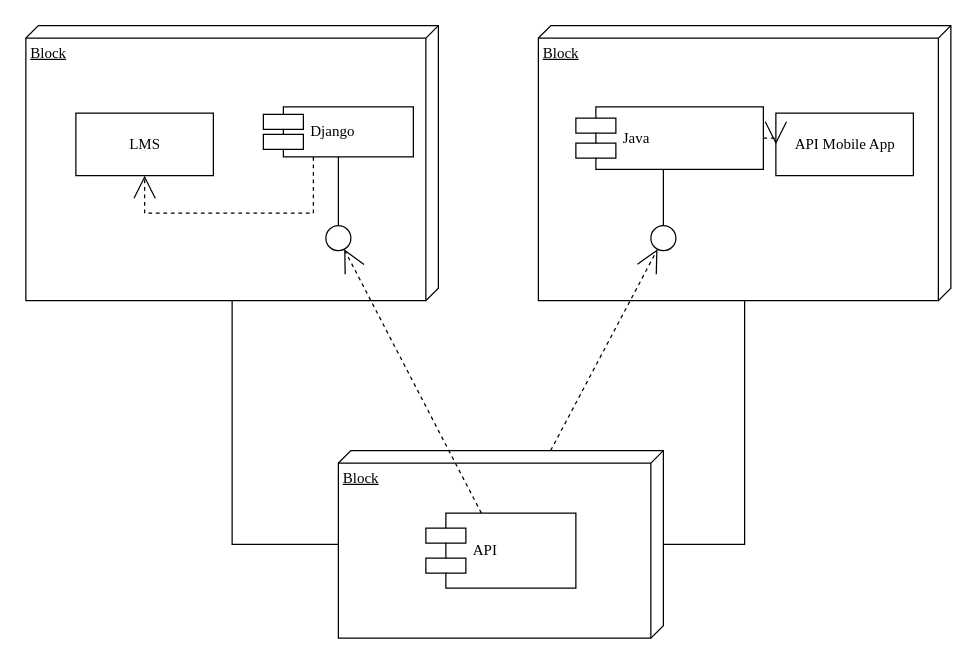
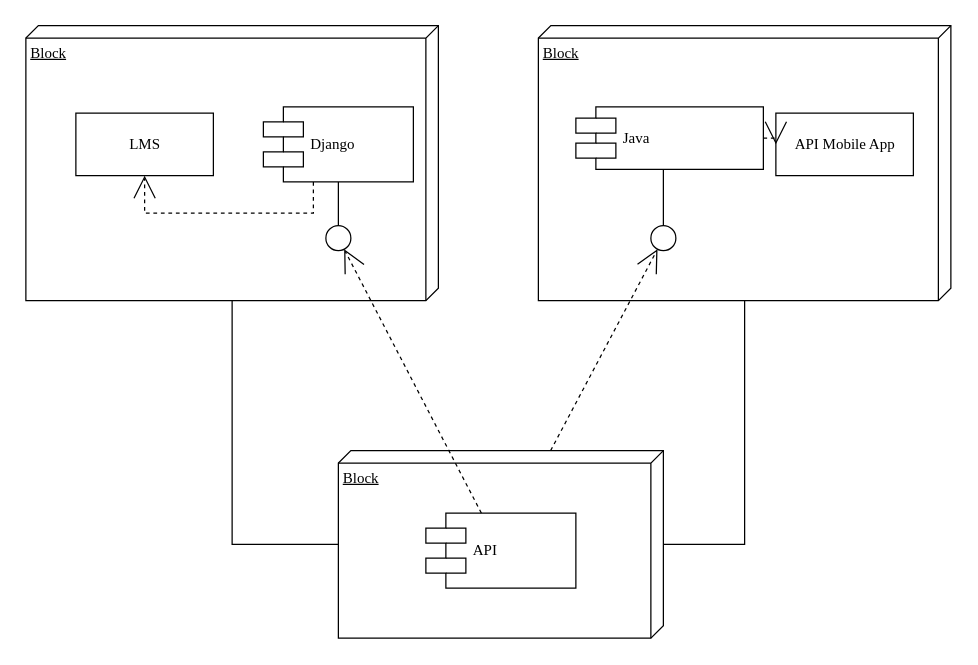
node "Django": size 150x50 -> 150x75
